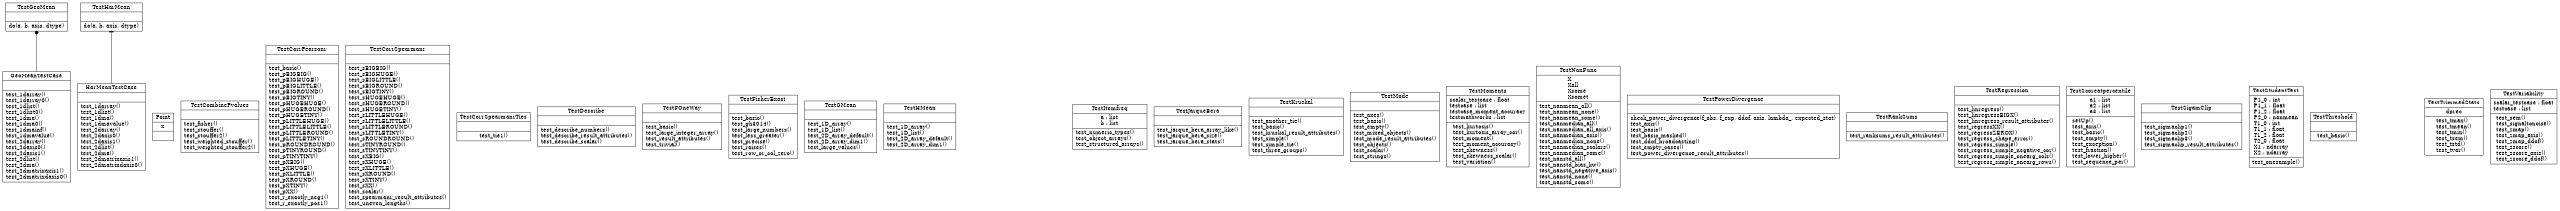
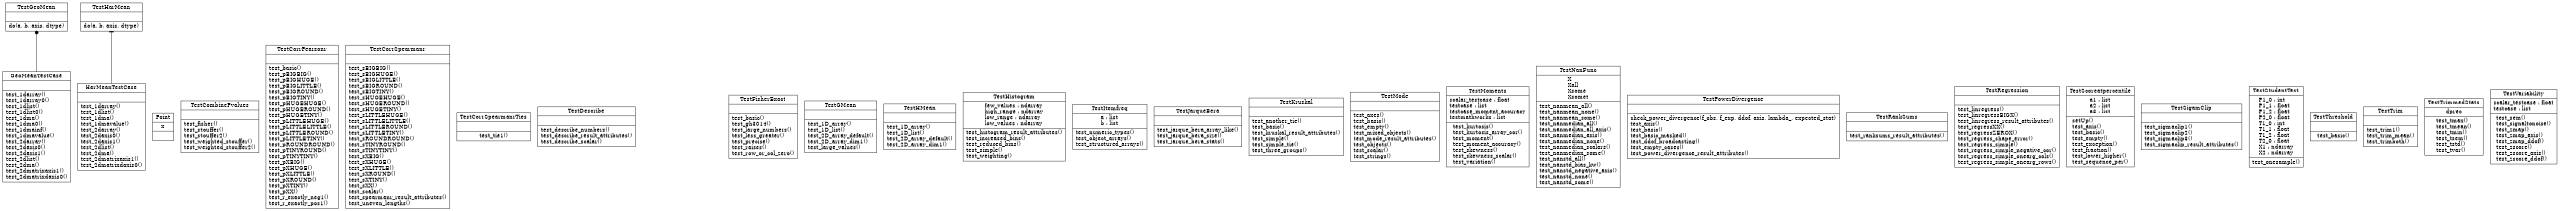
node "TestStudentTest": text "P2_0 : nanmean" -> "P2_0 : float"
node "TestFOneWay": removed
node "TestHistogram": added
node "TestTrim": added
